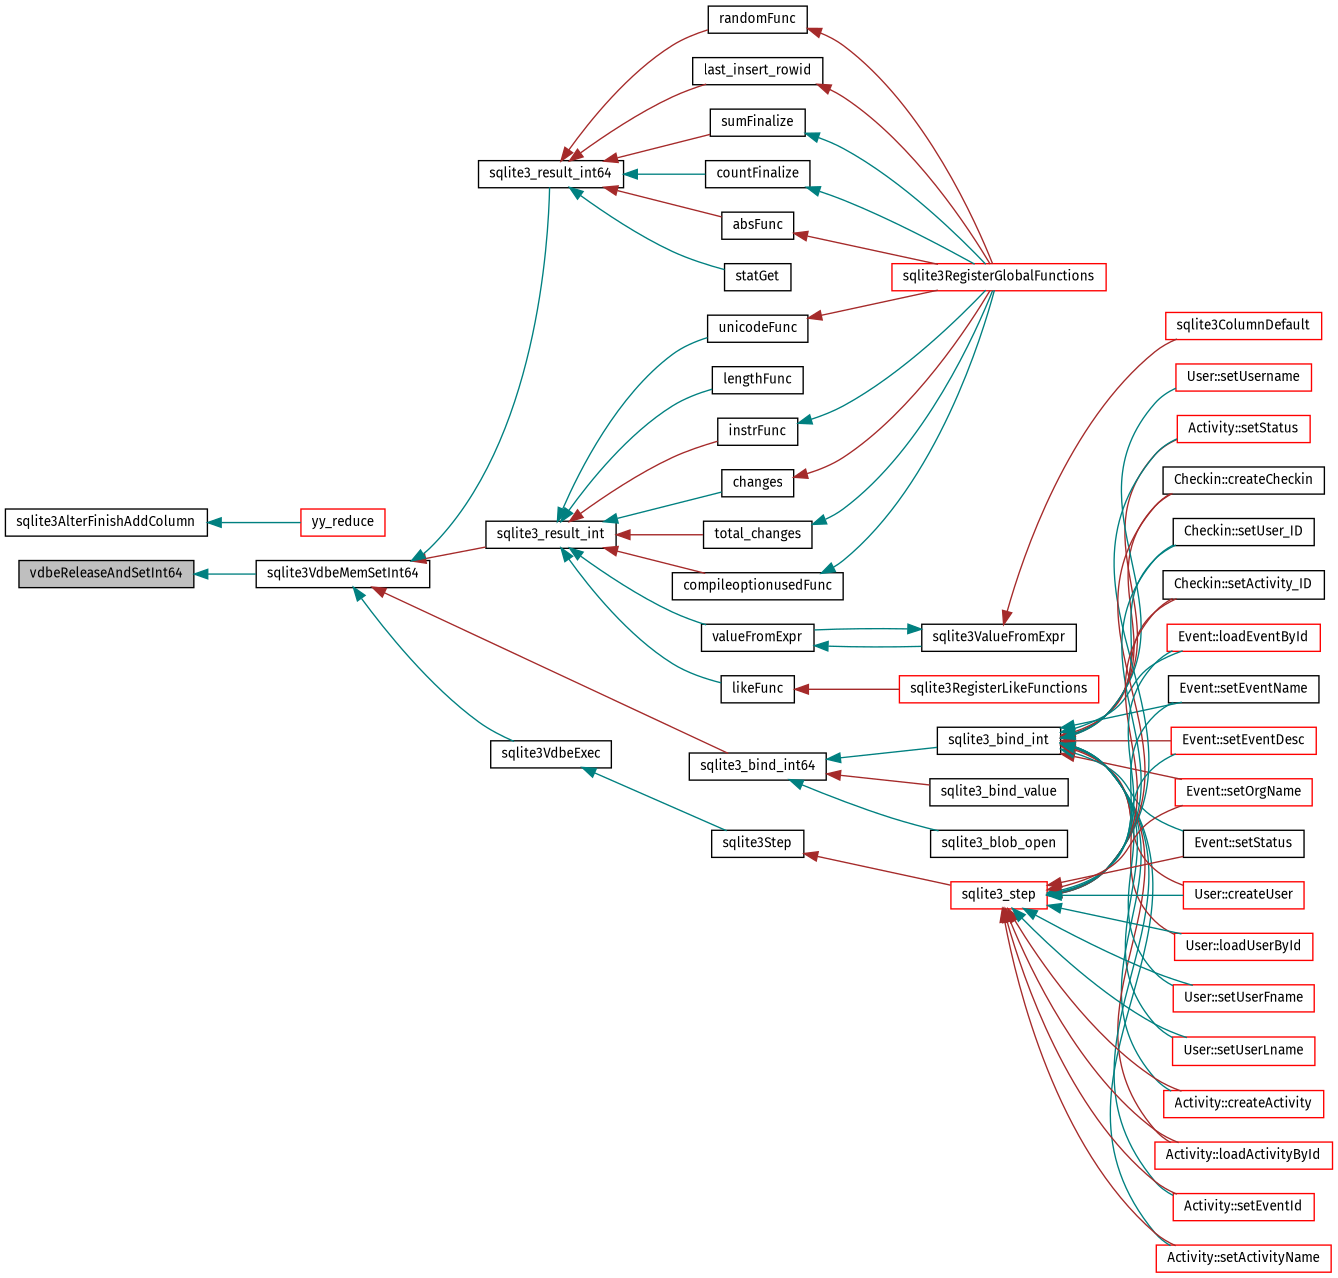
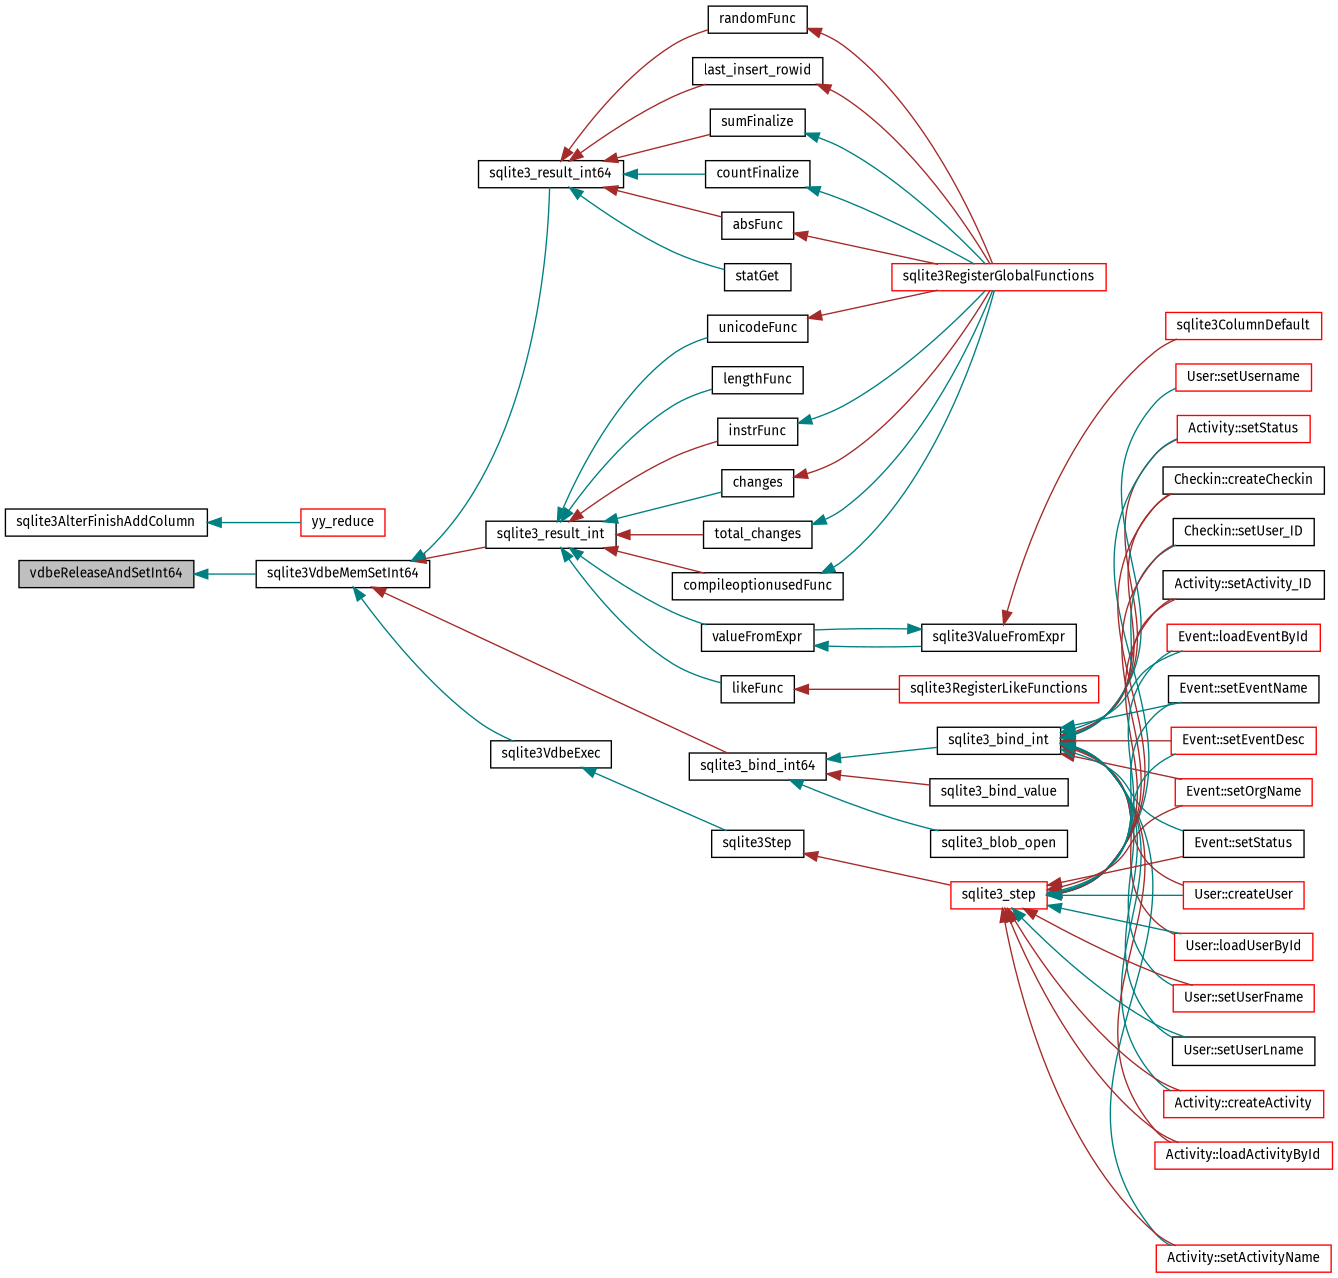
node "Checkin::setActivity_ID": label "Checkin::setActivity_ID" -> "Activity::setActivity_ID"
edge "Checkin::setUser_ID" -> "sqlite3_step": color teal -> brown
edge "User::setUserFname" -> "sqlite3_step": color teal -> brown
node "User::setUserLname": color red -> black
node "Activity::setEventId": removed
